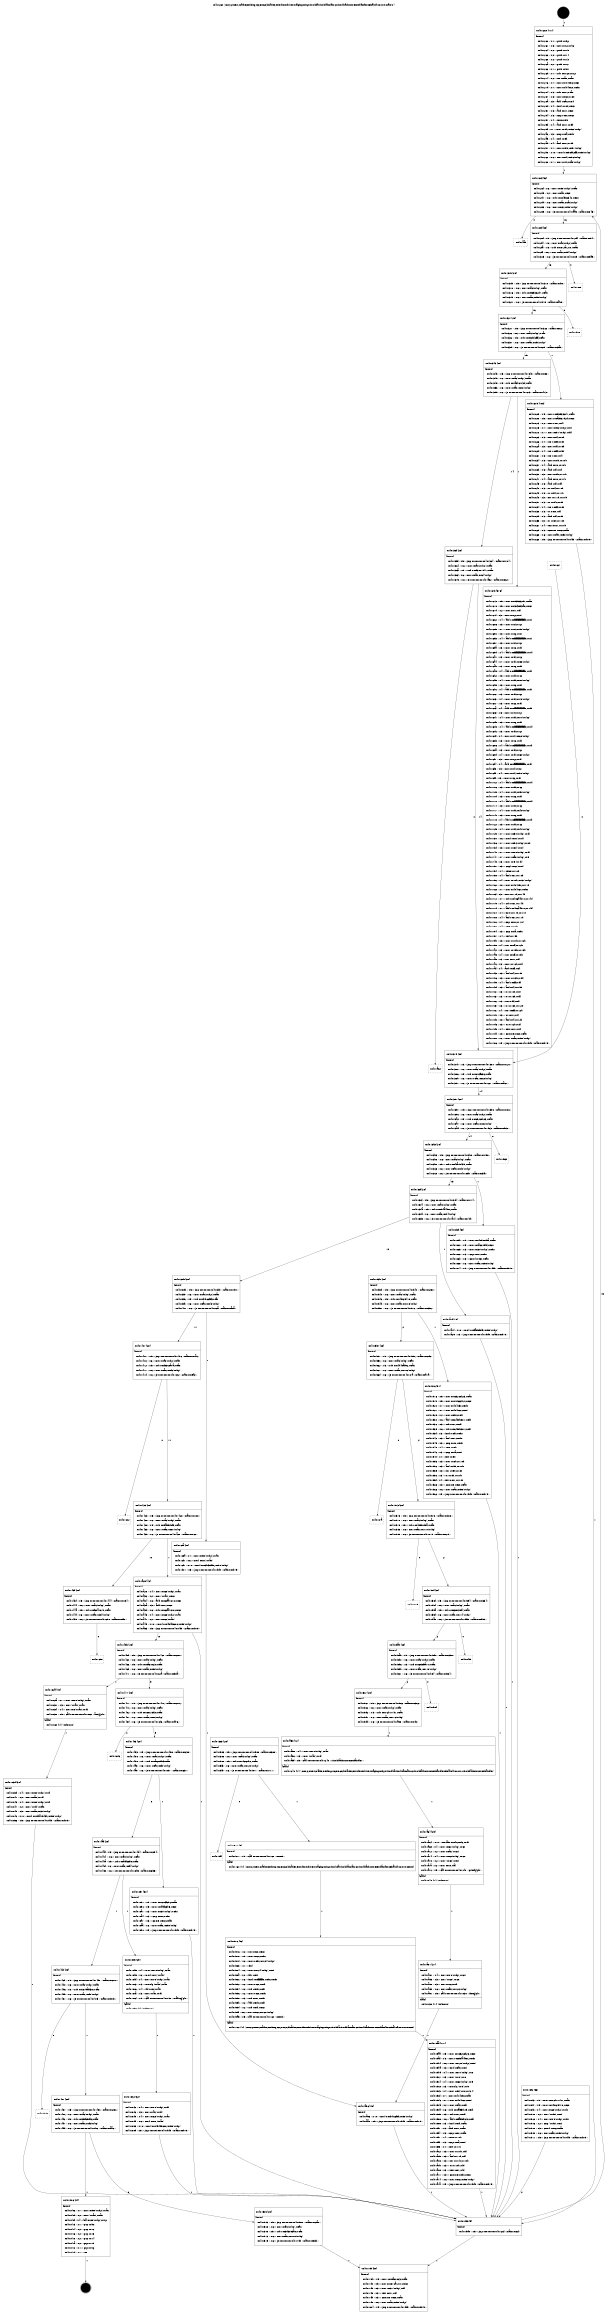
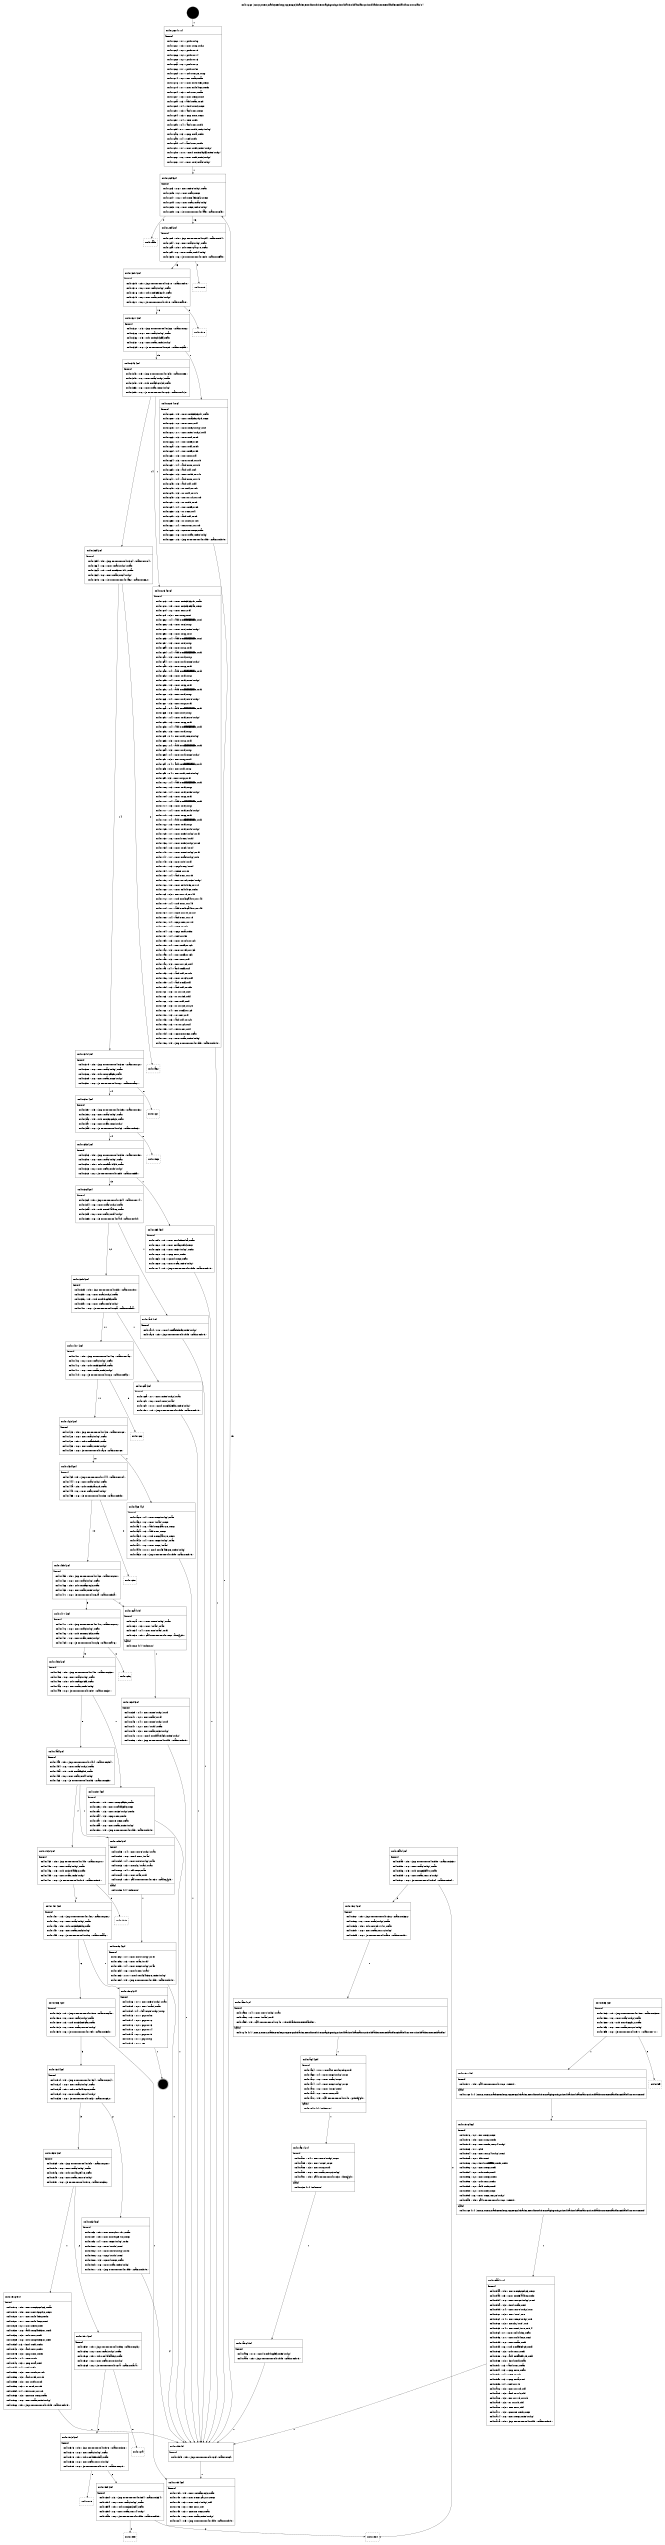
edge "0x401cc7" -> "0x40137b [28]": reversed
edge "0x40158f [28]" -> "0x4015ab [28]": now "0x40158f [28]" -> "0x401be4"
edge "0x401a2e [42]" -> "0x40145b [28]": now "0x40143f [28]" -> "0x40145b [28]"
edge "0x401cea [28]" -> "0x401a96 [15]": now "0x401cea [28]" -> "0x401dd9 [5]"
node "0x40151f [28]": added
